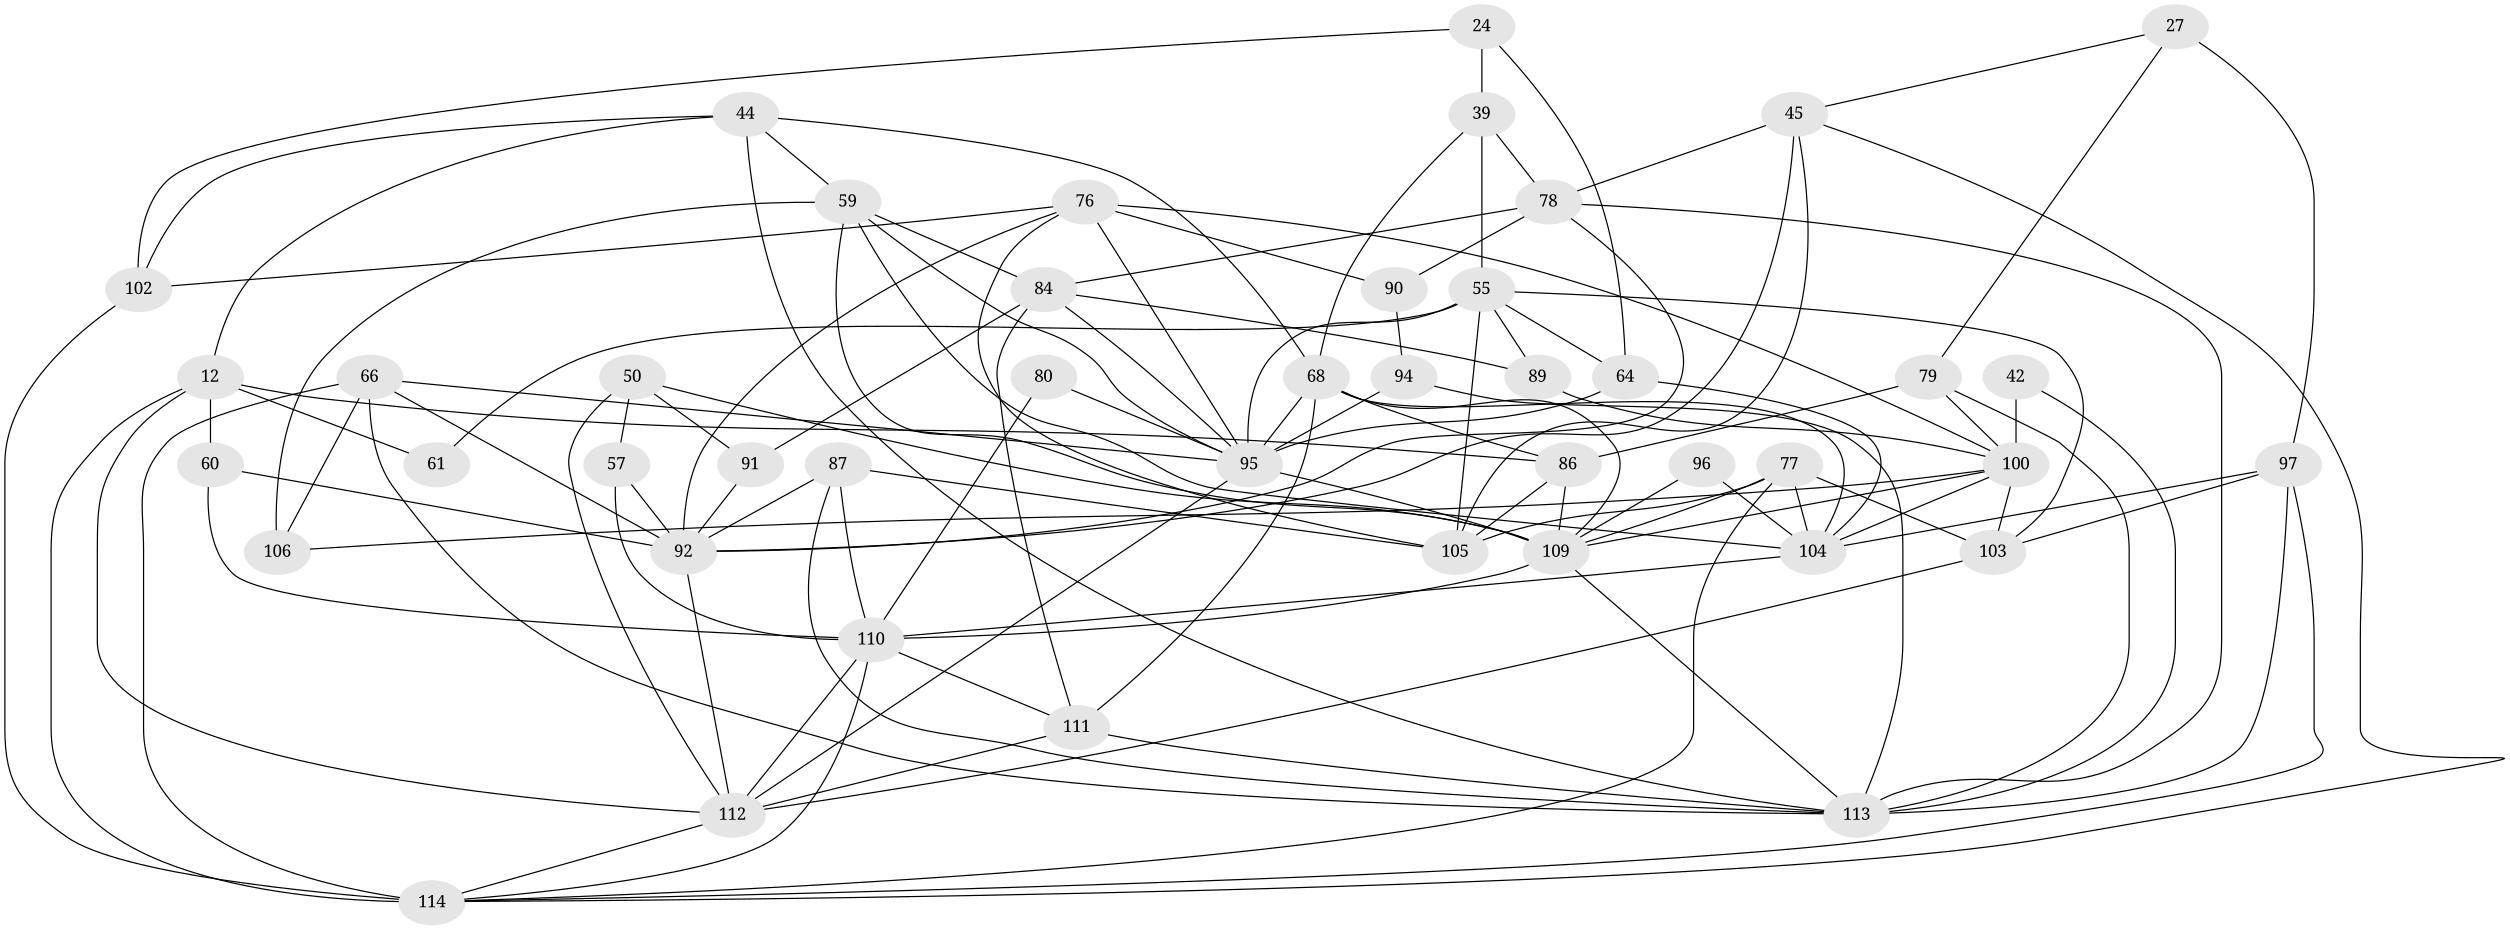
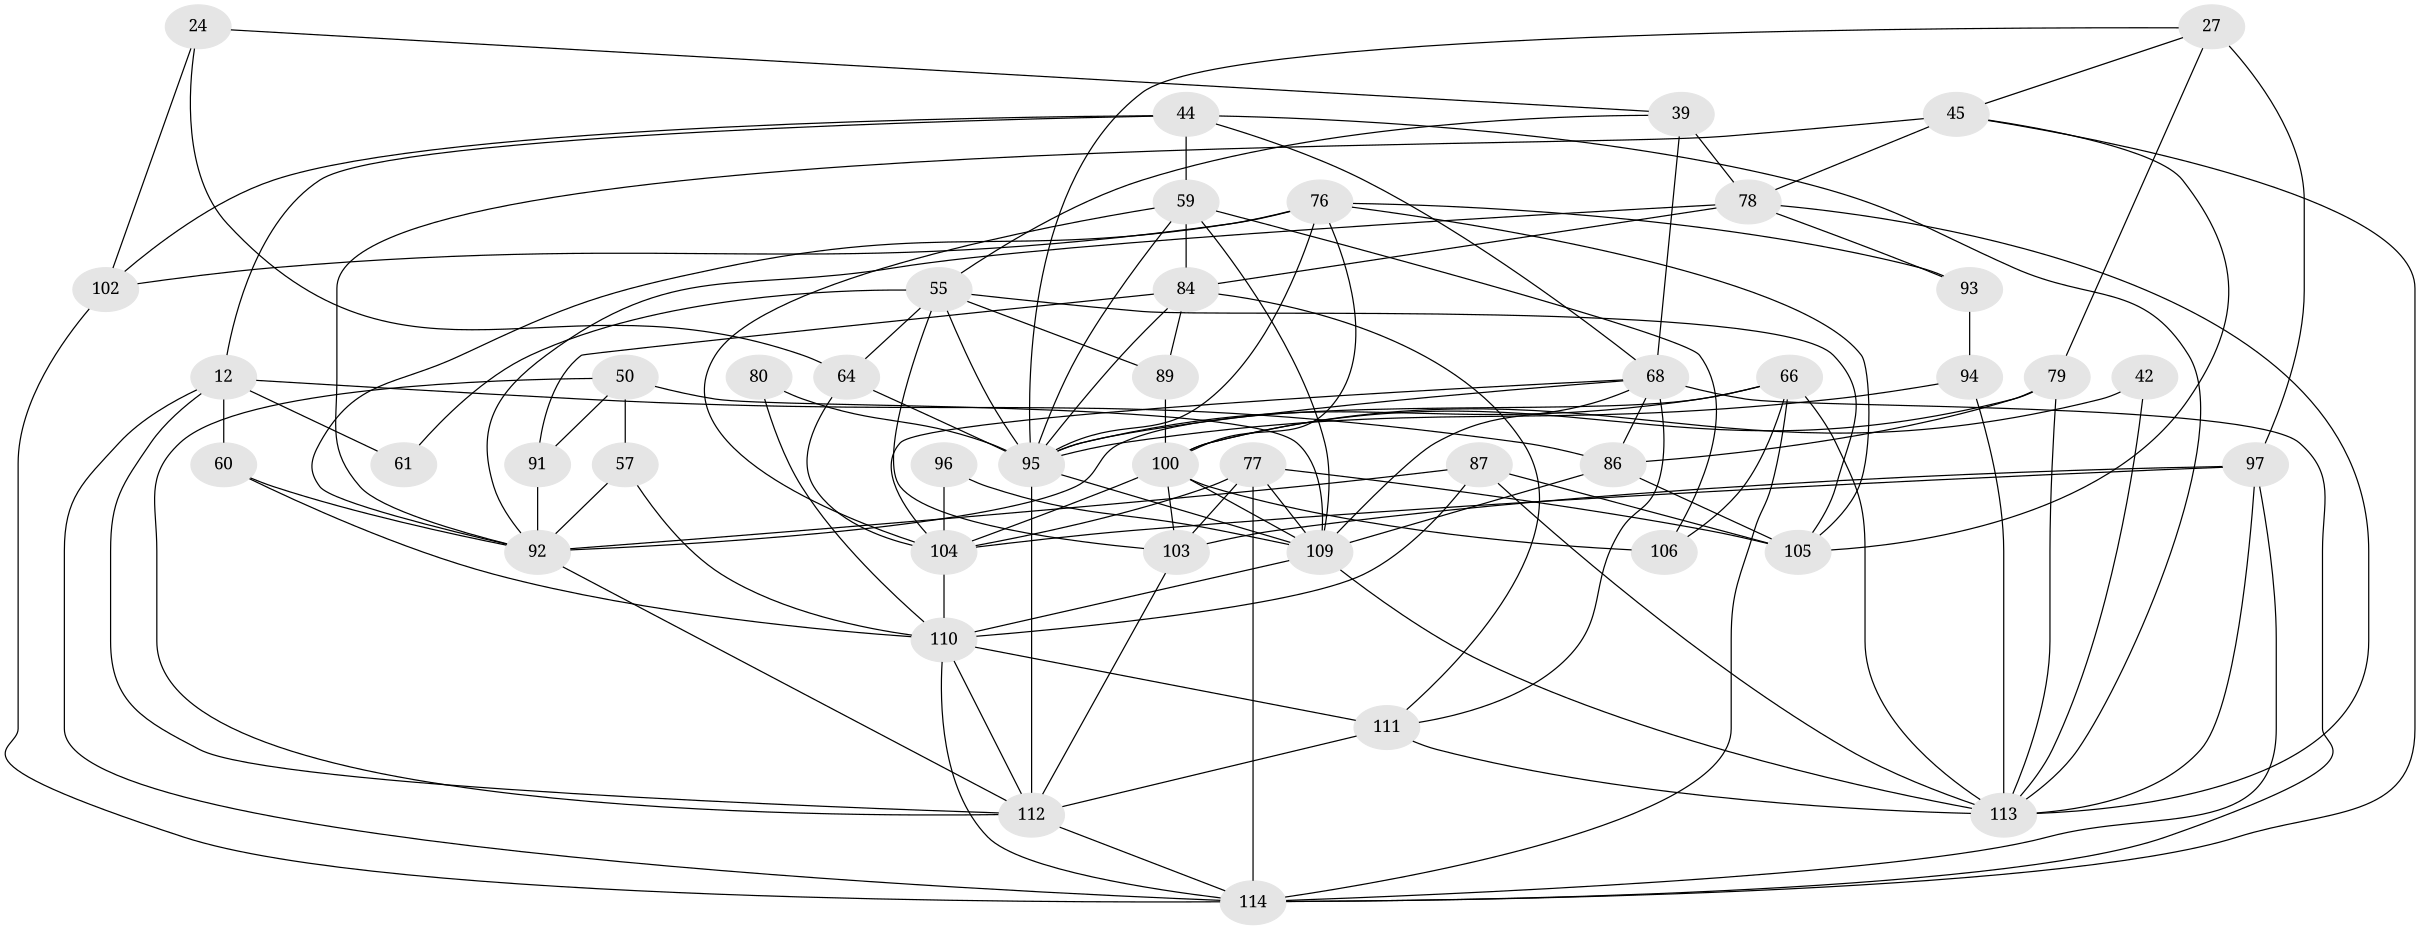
edge "27" -- "95": added
node "90": label "90" -> "93"
edge "68" -- "114": added
